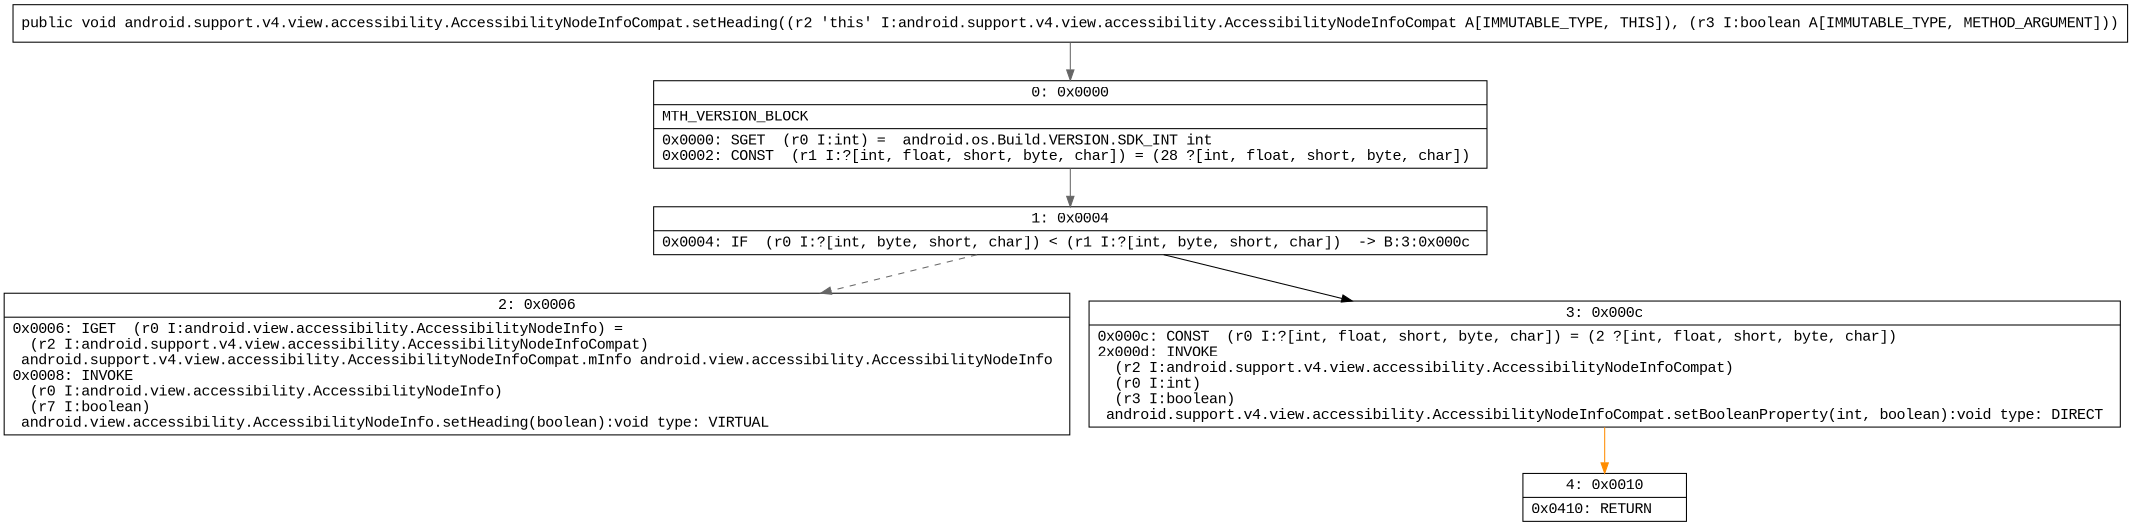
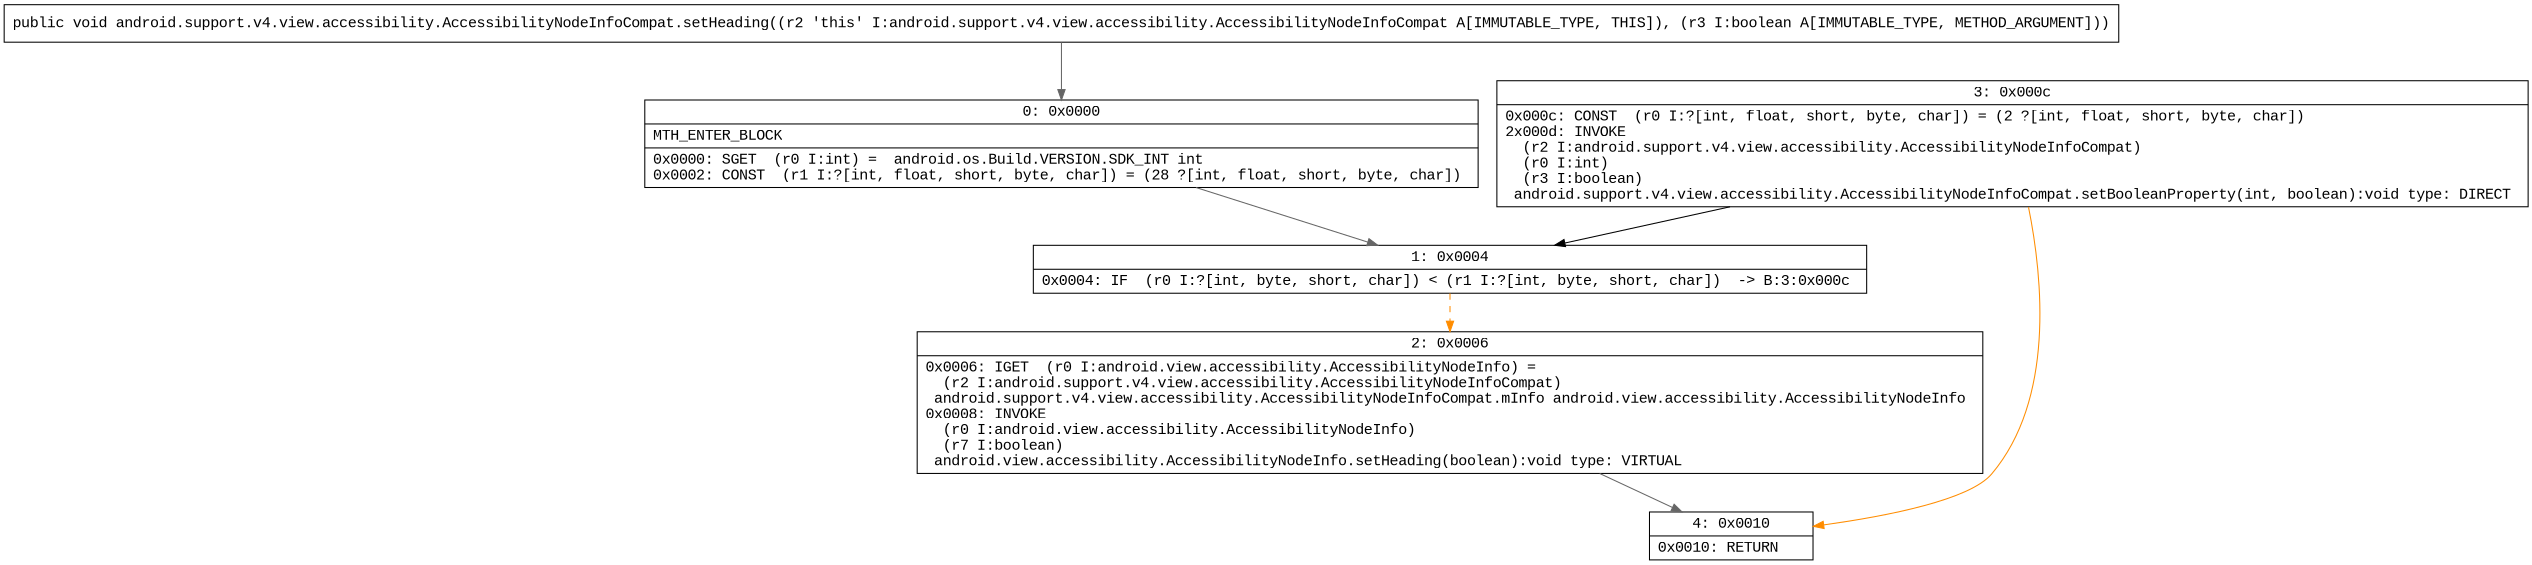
node "0: 0x0000": text "MTH_VERSION_BLOCK" -> "MTH_ENTER_BLOCK"
edge "1: 0x0004" -> "2: 0x0006": color gray40 -> darkorange
edge "1: 0x0004" -> "3: 0x000c": reversed
edge "2: 0x0006" -> "4: 0x0010": added
node "4: 0x0010": text "0x0410: RETURN" -> "0x0010: RETURN"
